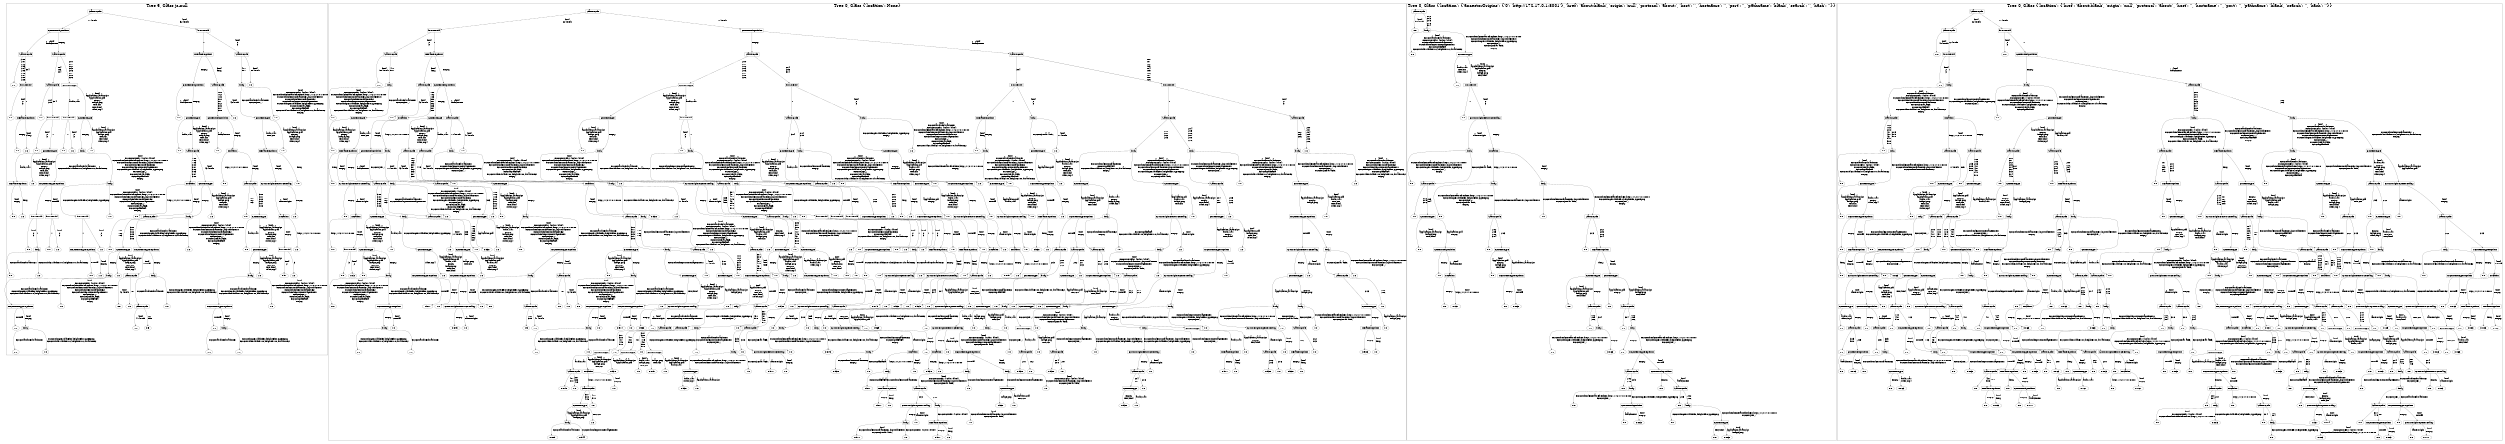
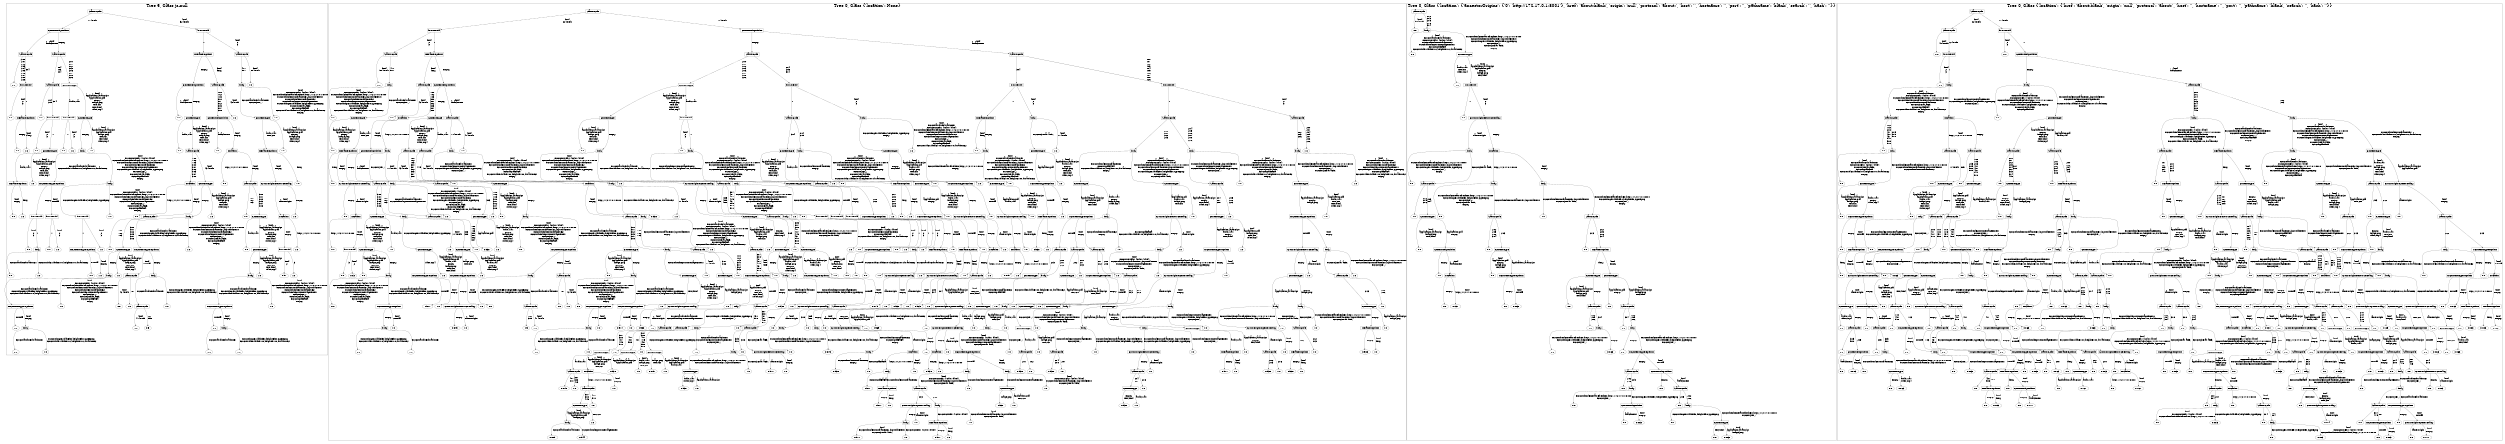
node "0.037": removed
